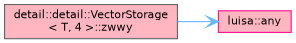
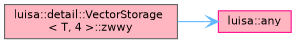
node "detail::detail::VectorStorage < T, 4 >::zwwy": label "detail::detail::VectorStorage < T, 4 >::zwwy" -> "luisa::detail::VectorStorage < T, 4 >::zwwy"
